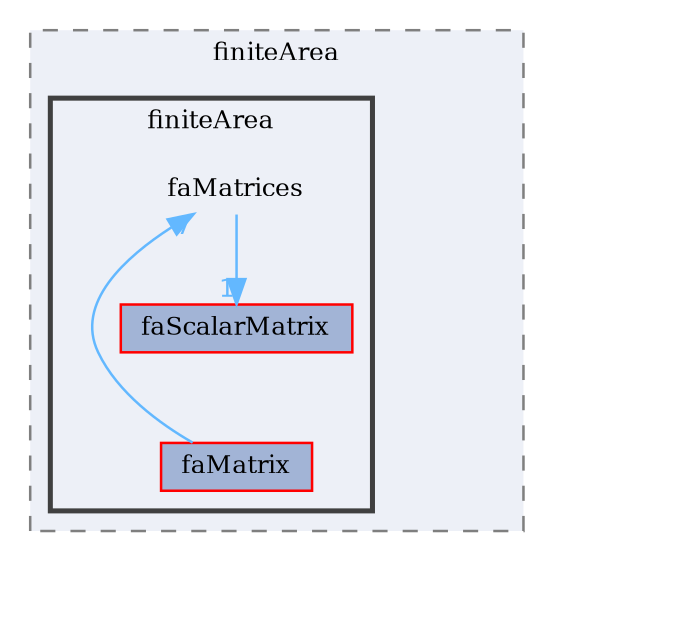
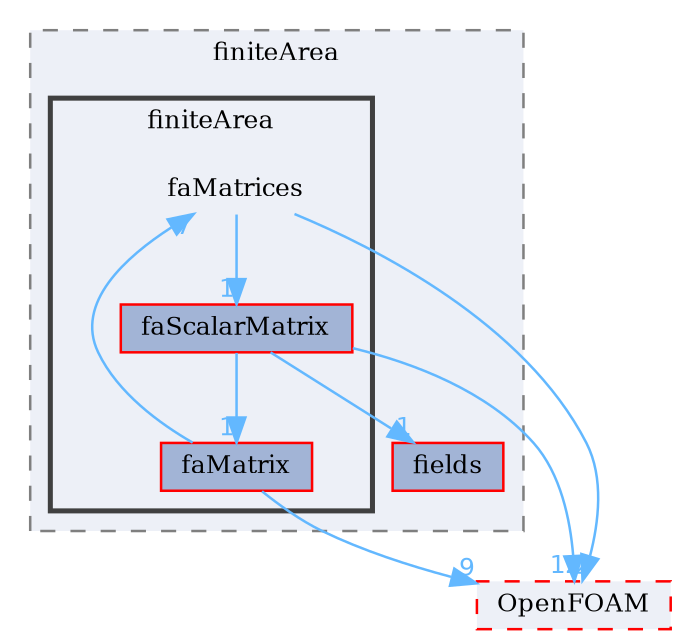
edge "faScalarMatrix" -> "faMatrix": added
node "fields": added
node "OpenFOAM": added
